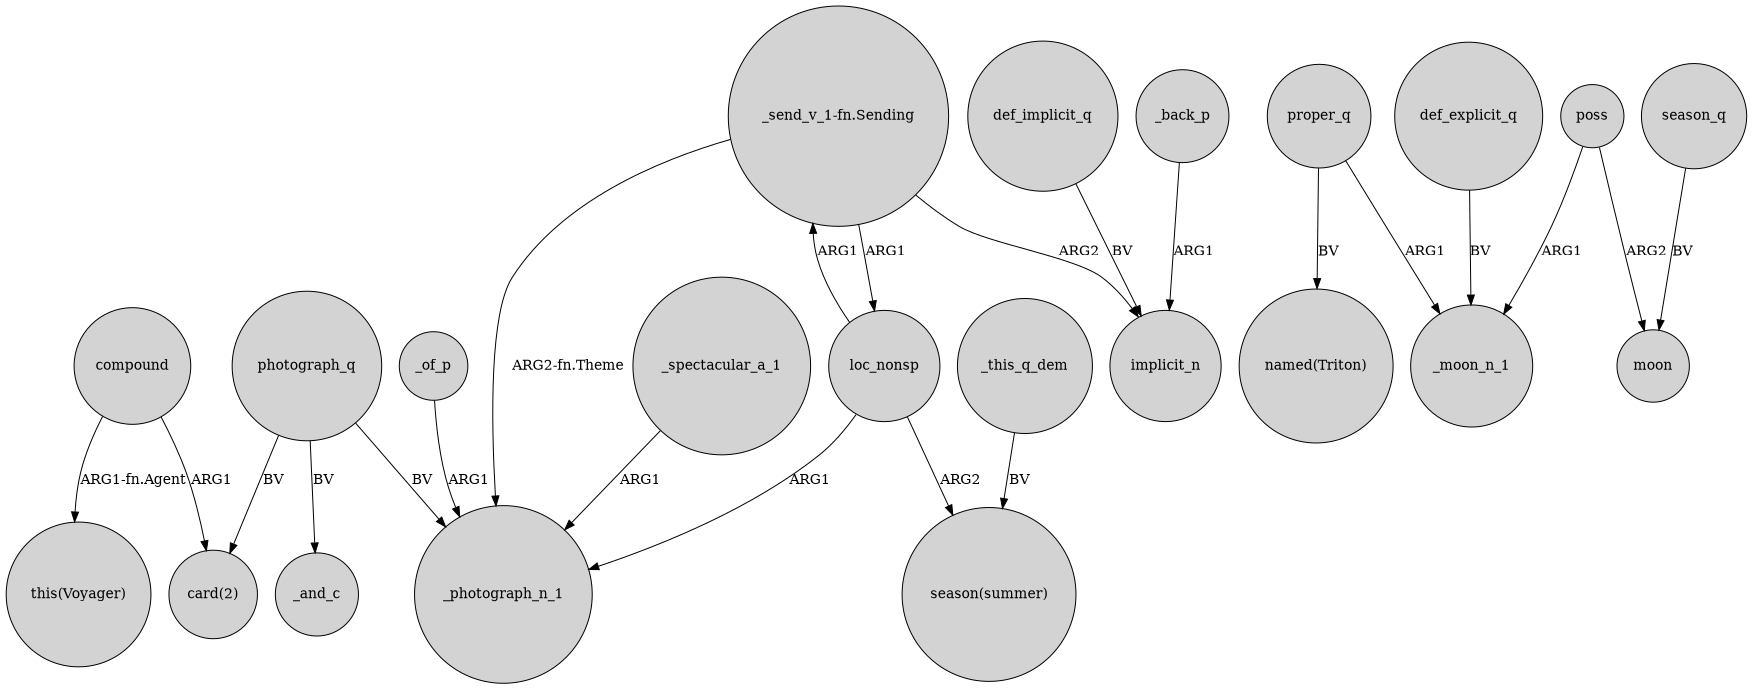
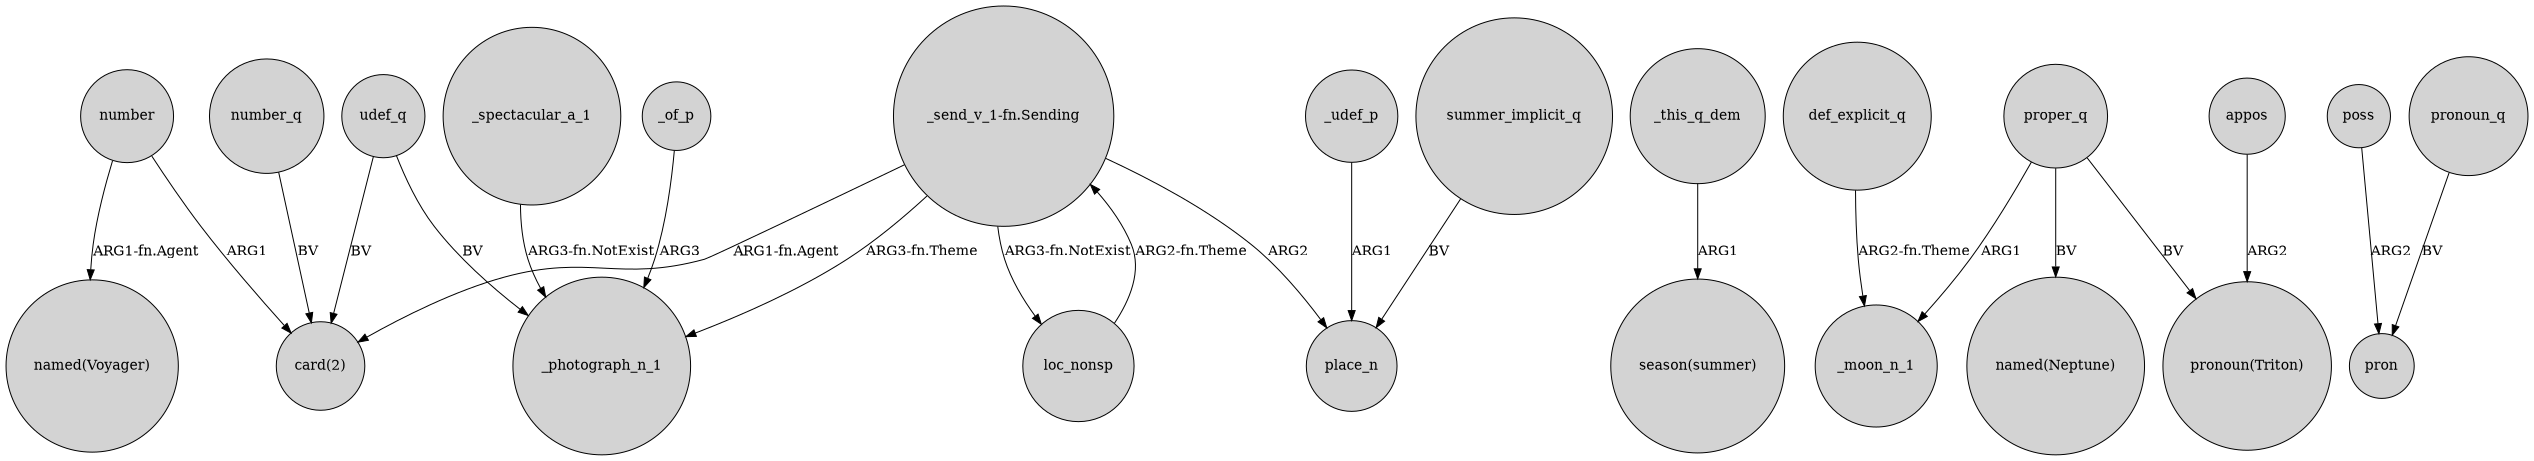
node "number_q": added
node "def_implicit_q": label "def_implicit_q" -> "summer_implicit_q"
node "_back_p": label "_back_p" -> "_udef_p"
node "season_q": label "season_q" -> "pronoun_q"
node "appos": added
edge "poss" -> "_moon_n_1": removed, label "ARG1"
edge "loc_nonsp" -> "_send_v_1-fn.Sending": label "ARG1" -> "ARG2-fn.Theme"
edge "_send_v_1-fn.Sending" -> "loc_nonsp": label "ARG1" -> "ARG3-fn.NotExist"
edge "def_explicit_q" -> "_moon_n_1": label "BV" -> "ARG2-fn.Theme"
edge "_send_v_1-fn.Sending" -> "card(2)": added, label "ARG1-fn.Agent"
node "compound": label "compound" -> "number"
node "photograph_q": label "photograph_q" -> "udef_q"
edge "_send_v_1-fn.Sending" -> "_photograph_n_1": label "ARG2-fn.Theme" -> "ARG3-fn.Theme"
node "implicit_n": label "implicit_n" -> "place_n"
node "named(Triton)": label "named(Triton)" -> "pronoun(Triton)"
node "moon": label "moon" -> "pron"
node "named(Neptune)": added
edge "loc_nonsp" -> "season(summer)": removed, label "ARG2"
edge "_of_p" -> "_photograph_n_1": label "ARG1" -> "ARG3"
edge "_spectacular_a_1" -> "_photograph_n_1": label "ARG1" -> "ARG3-fn.NotExist"
edge "_this_q_dem" -> "season(summer)": label "BV" -> "ARG1"
edge "loc_nonsp" -> "_photograph_n_1": removed, label "ARG1"
node "this(Voyager)": label "this(Voyager)" -> "named(Voyager)"
node "_and_c": removed
